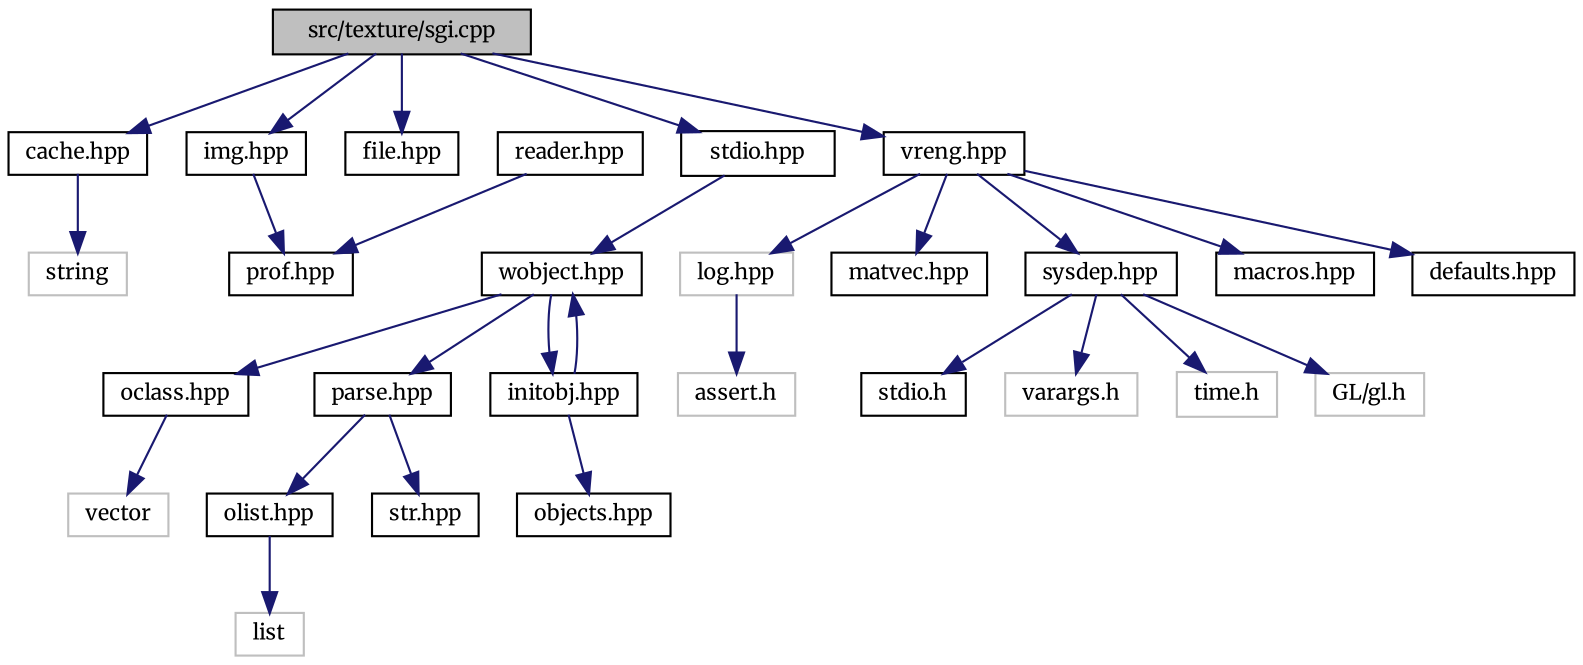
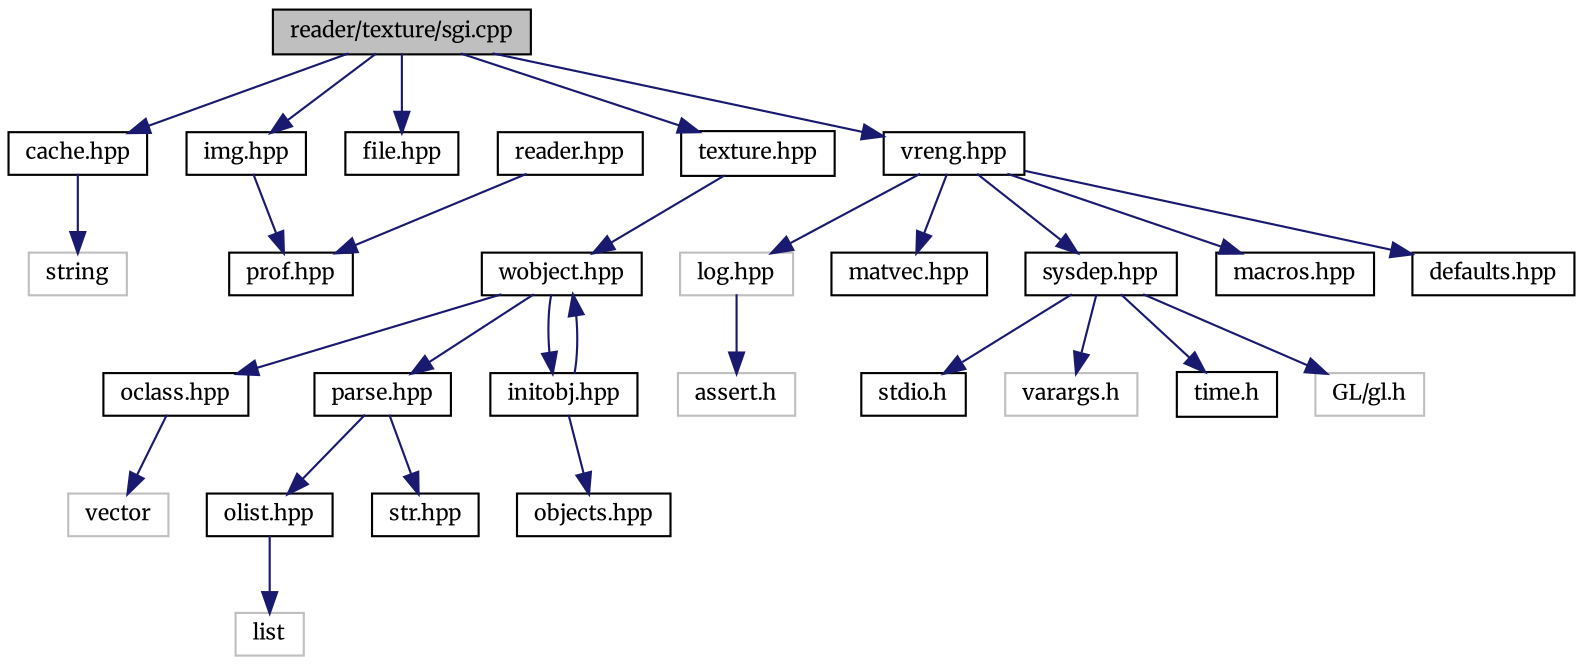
node "src/texture/sgi.cpp": label "src/texture/sgi.cpp" -> "reader/texture/sgi.cpp"
node "stdio.hpp": label "stdio.hpp" -> "texture.hpp"
node "time.h": color grey75 -> black
